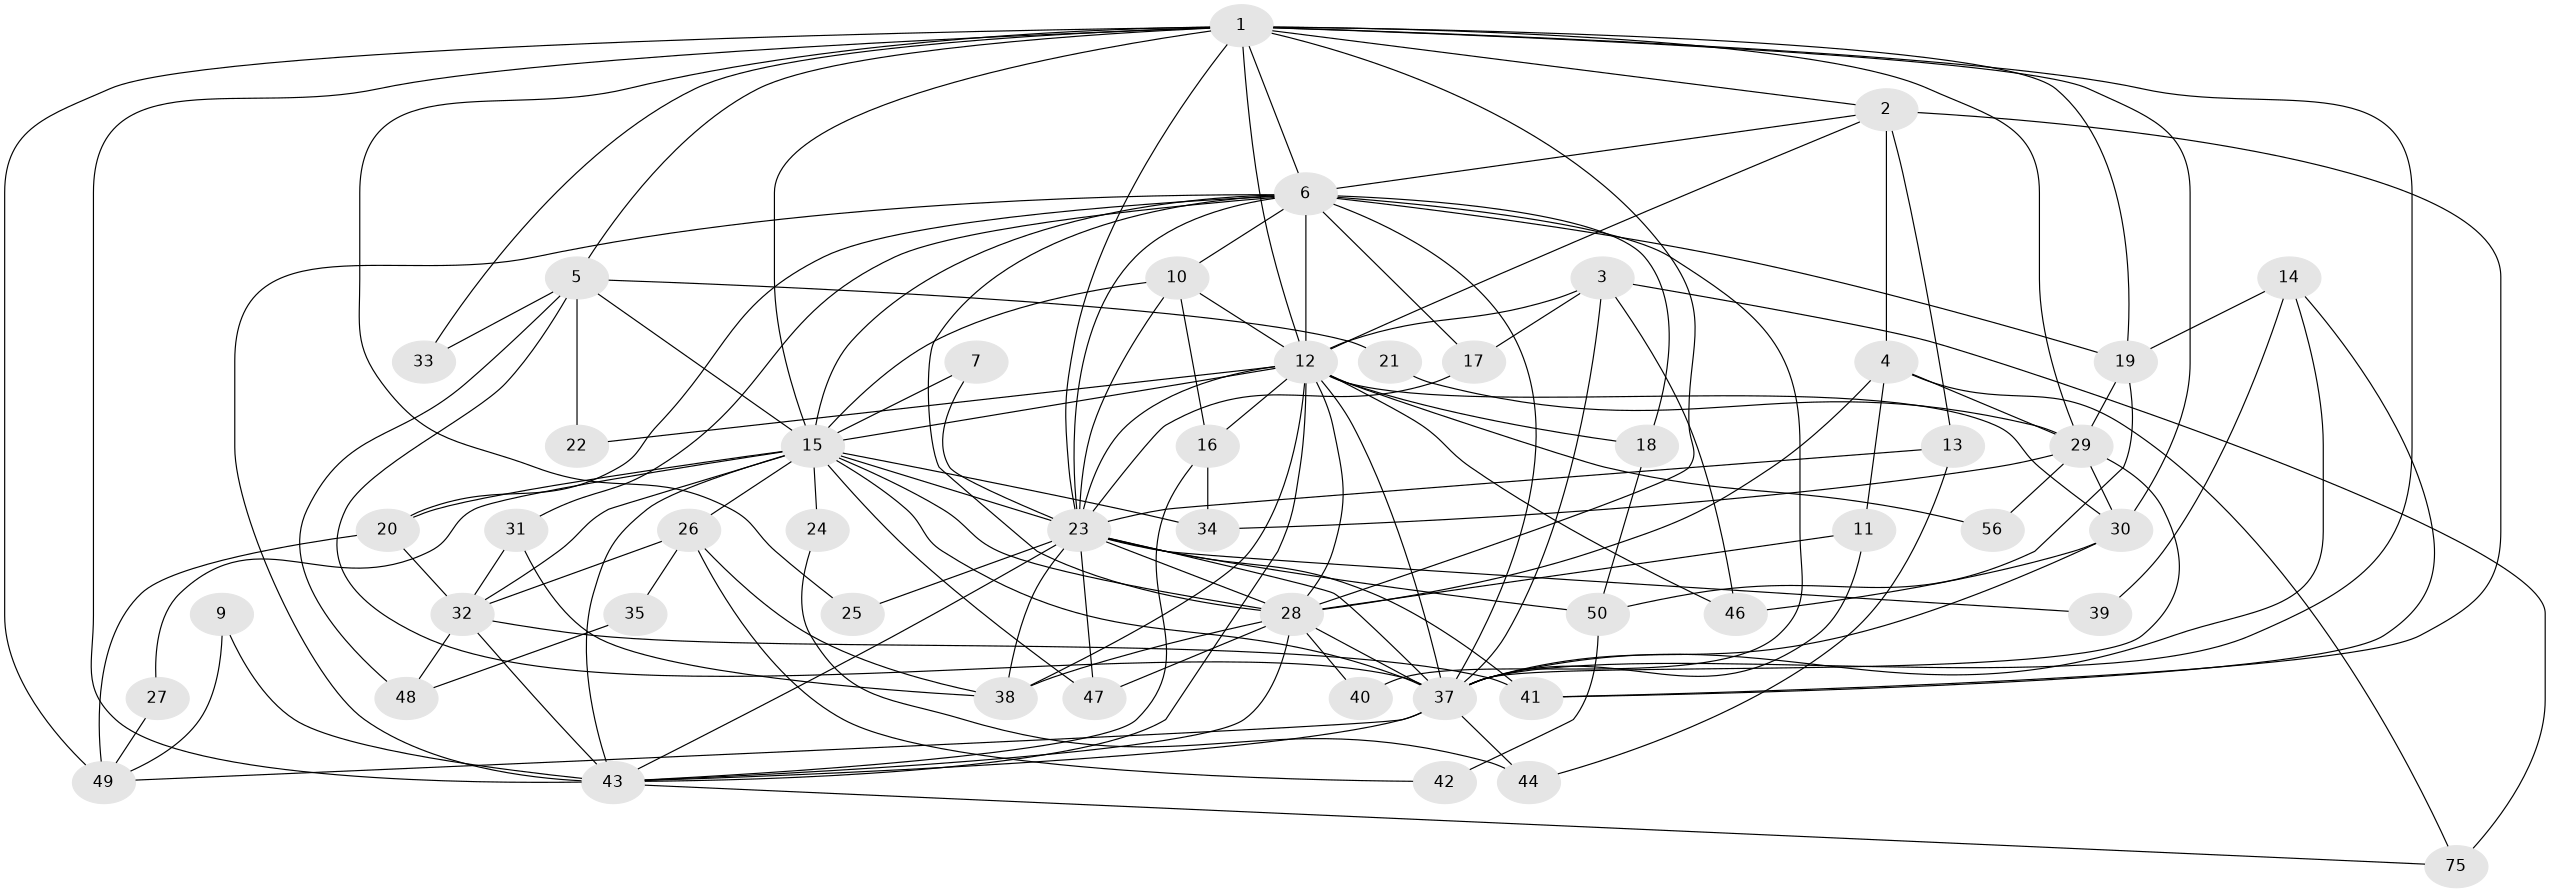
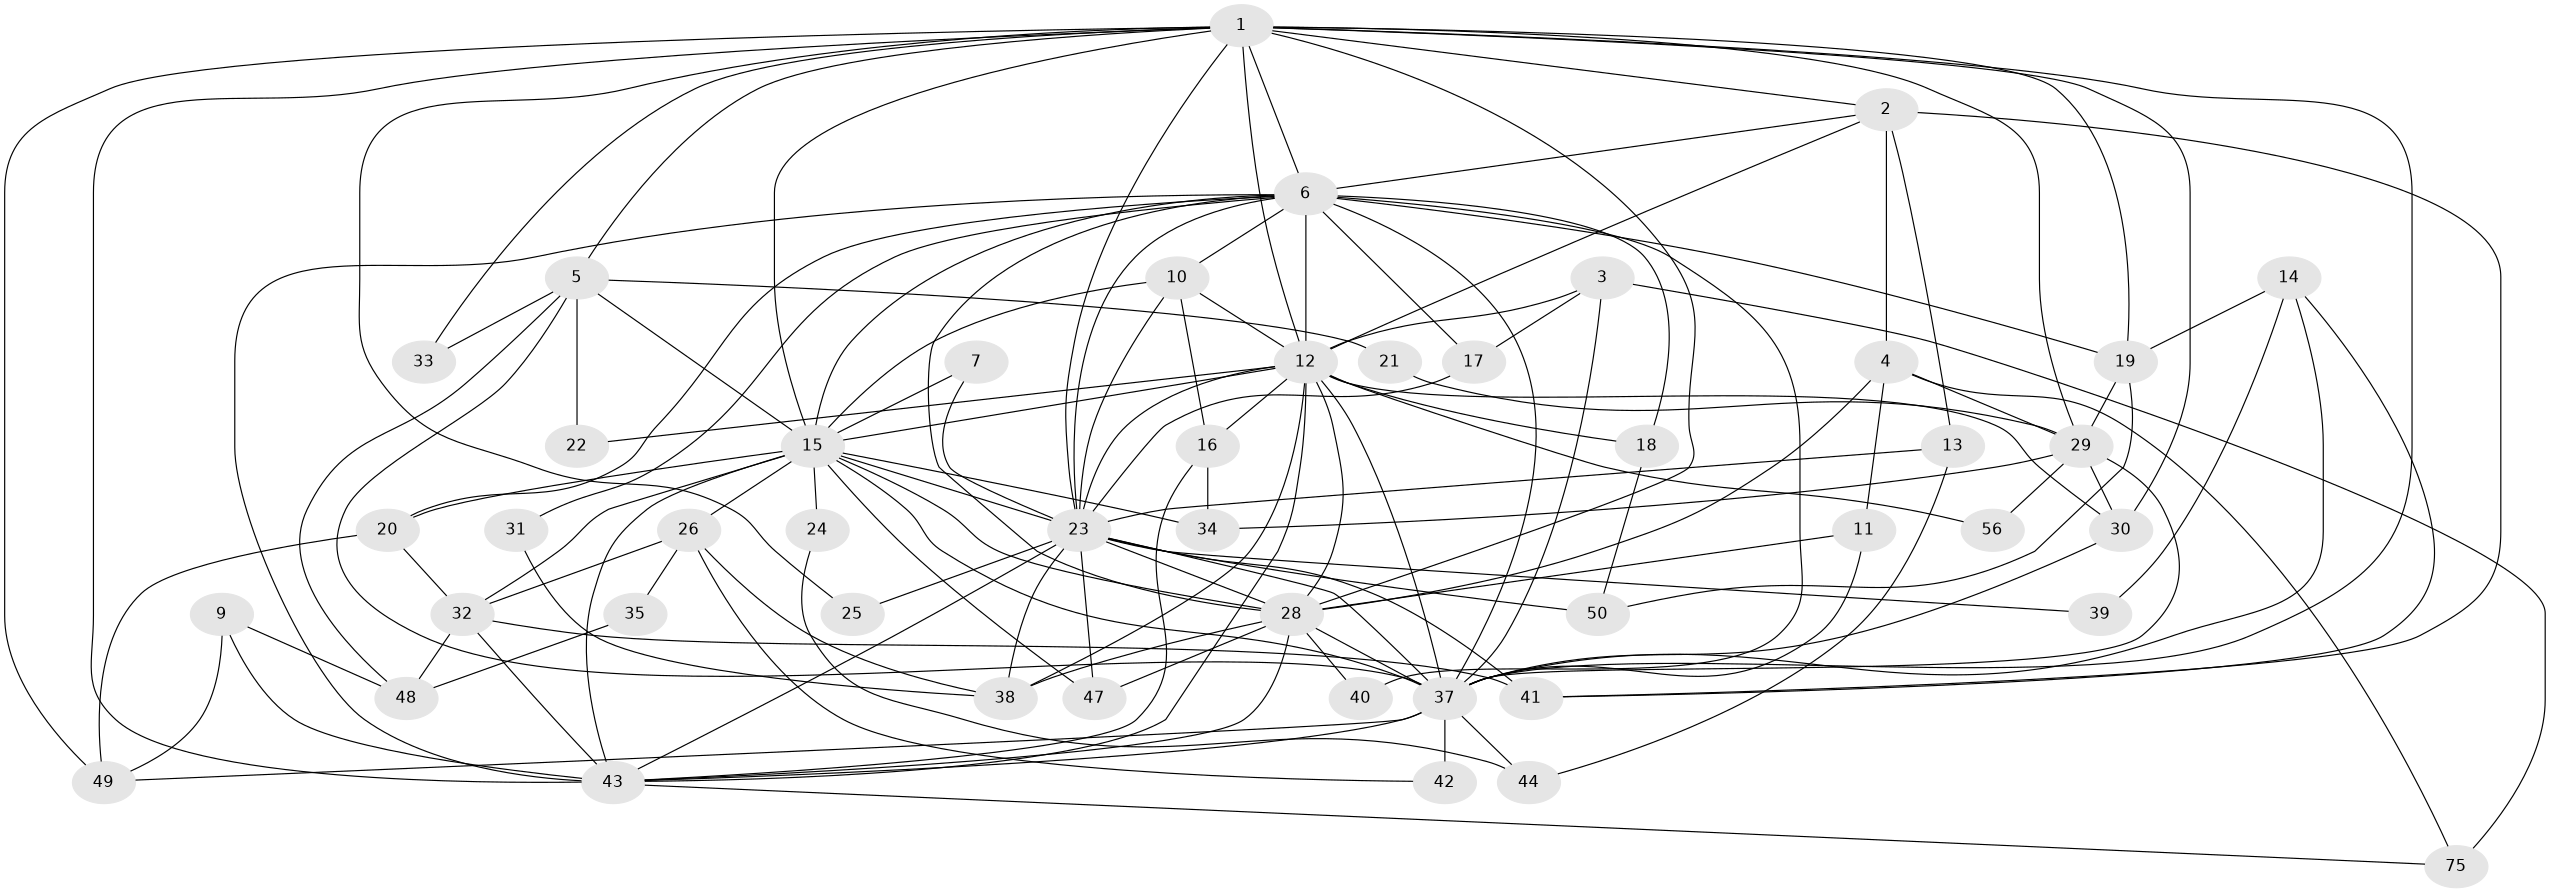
edge "31" -- "32": removed
node "46": removed
edge "9" -- "48": added
node "27": removed
edge "50" -- "42": now "37" -- "42"
